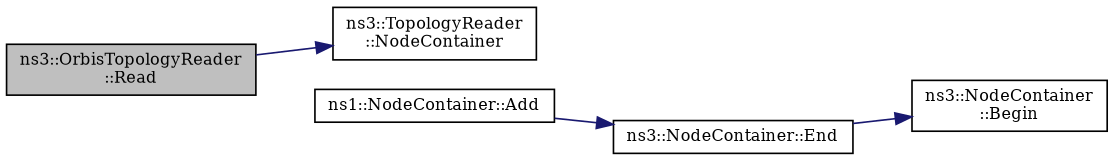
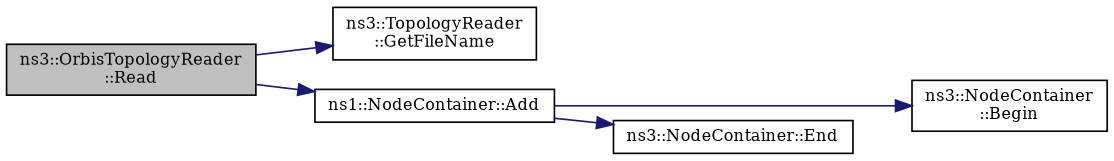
node "ns3::TopologyReader ::NodeContainer": label "ns3::TopologyReader ::NodeContainer" -> "ns3::TopologyReader ::GetFileName"
edge "ns3::OrbisTopologyReader ::Read" -> "ns1::NodeContainer::Add": added
edge "ns3::NodeContainer::End" -> "ns3::NodeContainer ::Begin": now "ns1::NodeContainer::Add" -> "ns3::NodeContainer ::Begin"
